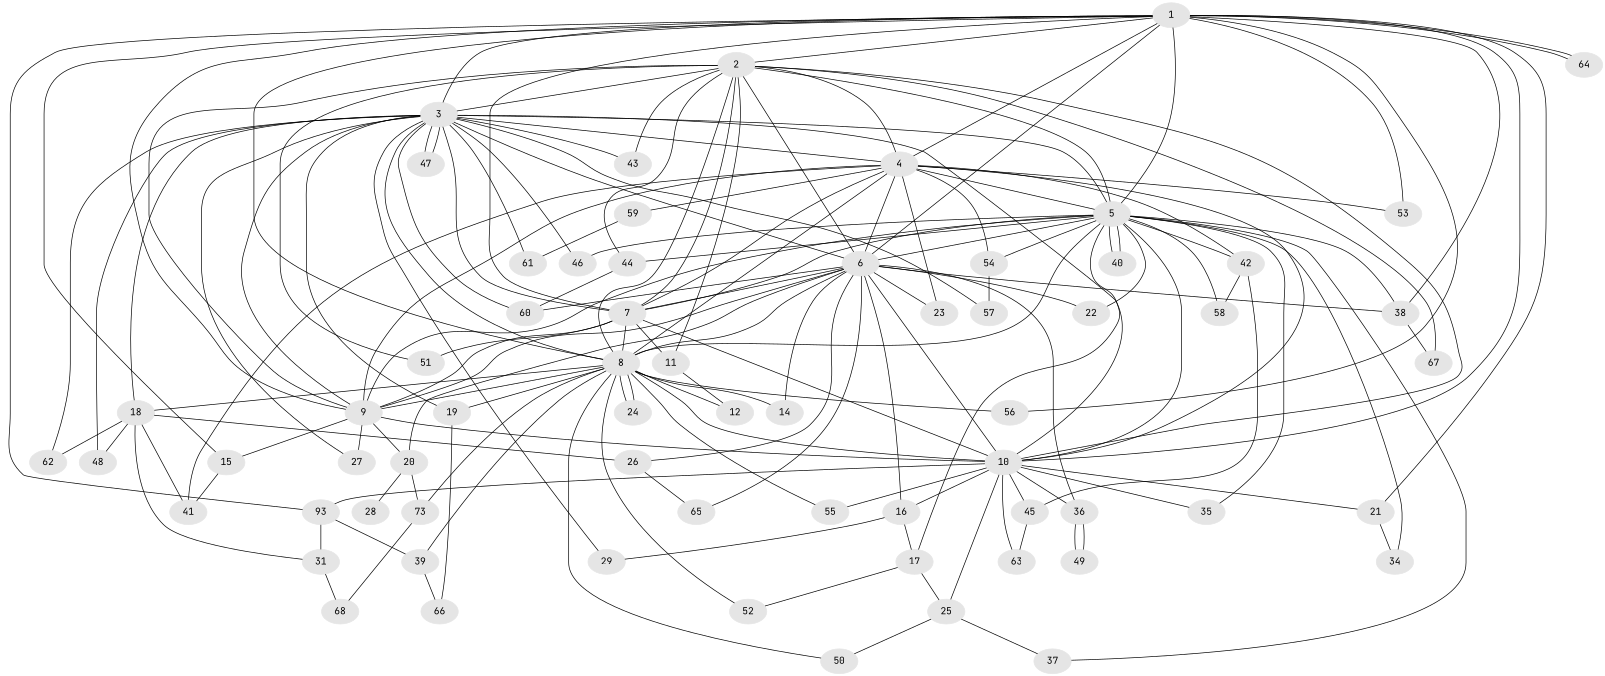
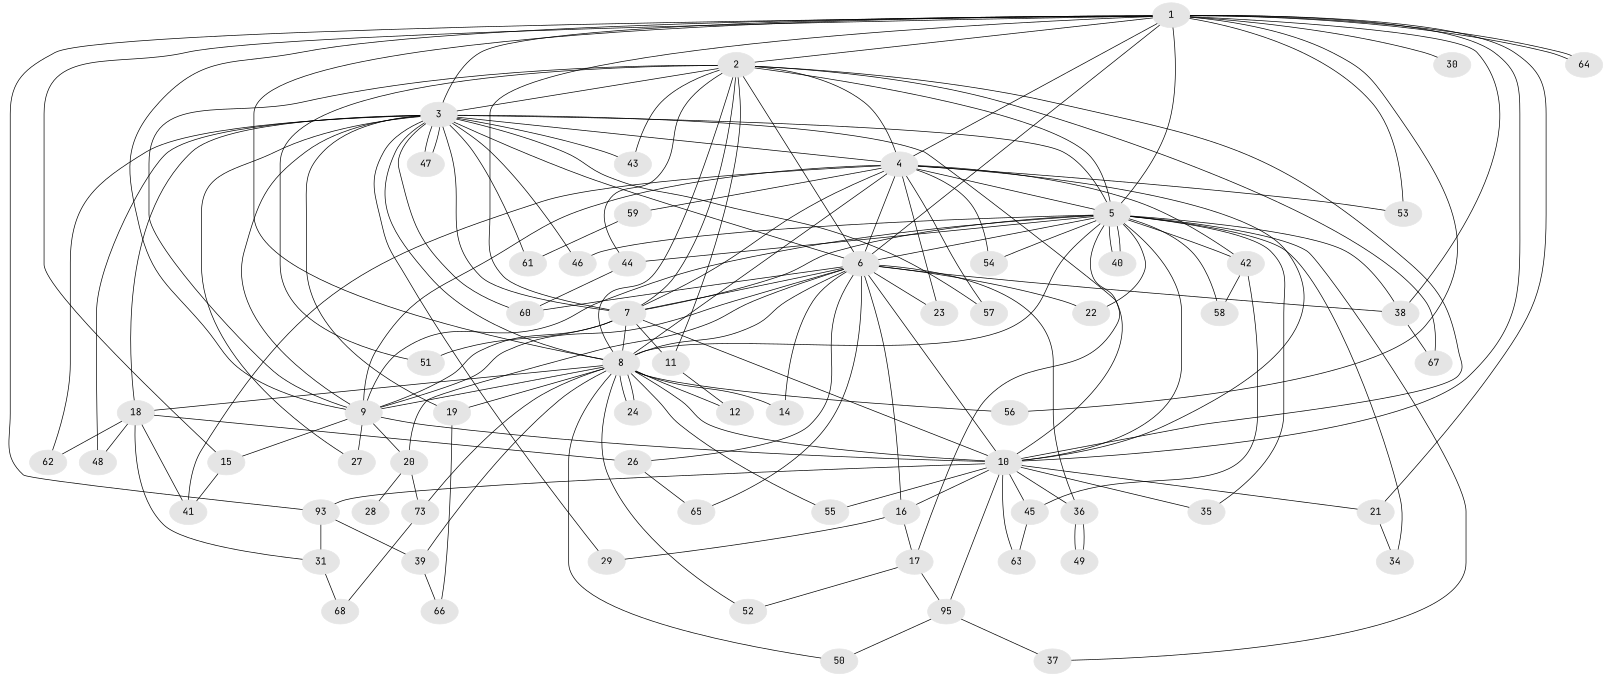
node "30": added
edge "54" -- "57": now "4" -- "57"
node "25": label "25" -> "95"
